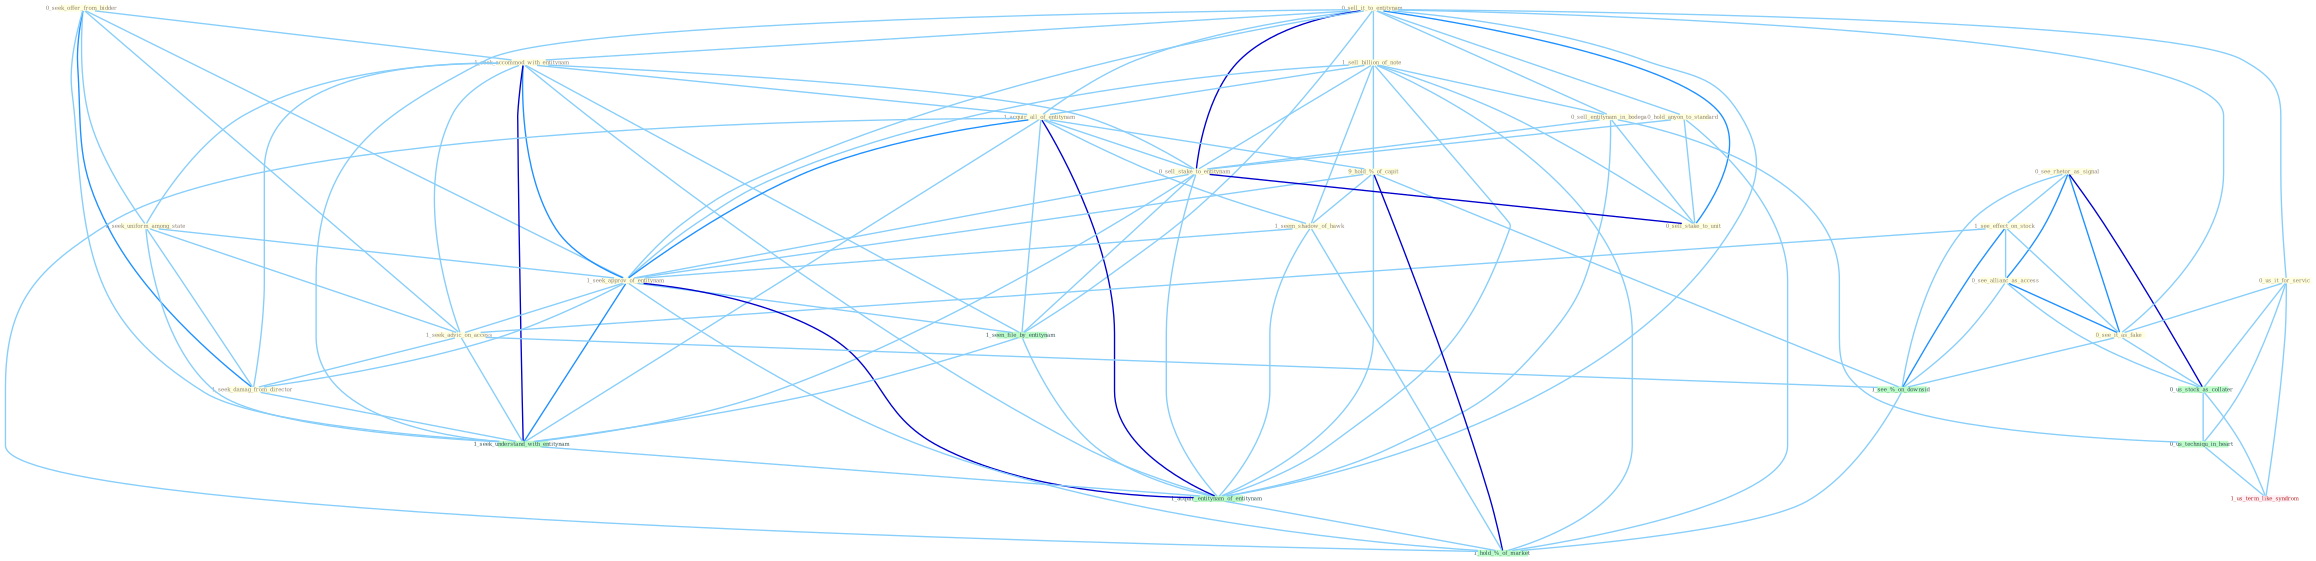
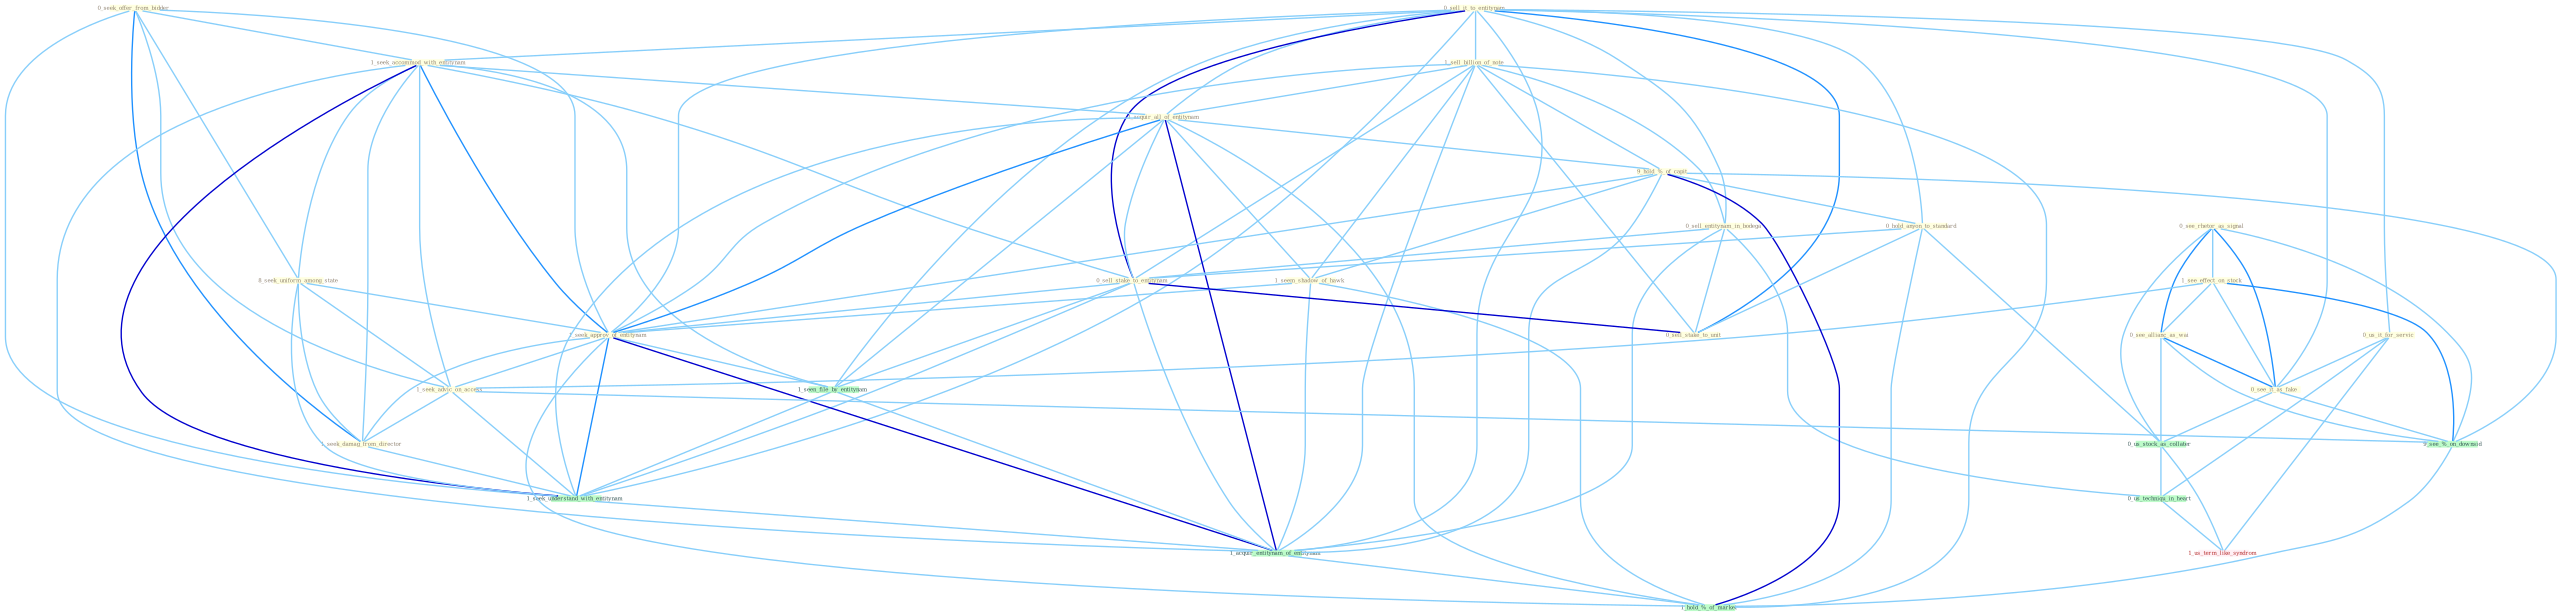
edge "9_hold_%_of_capit" -- "0_hold_anyon_to_standard": added
edge "0_see_rhetor_as_signal" -- "0_us_stock_as_collater": color #0000cd -> #87cefa
node "0_see_allianc_as_access": label "0_see_allianc_as_access" -> "0_see_allianc_as_wai"
edge "0_us_it_for_servic" -- "0_us_stock_as_collater": now "0_hold_anyon_to_standard" -- "0_us_stock_as_collater"
node "1_see_%_on_downsid": label "1_see_%_on_downsid" -> "9_see_%_on_downsid"
